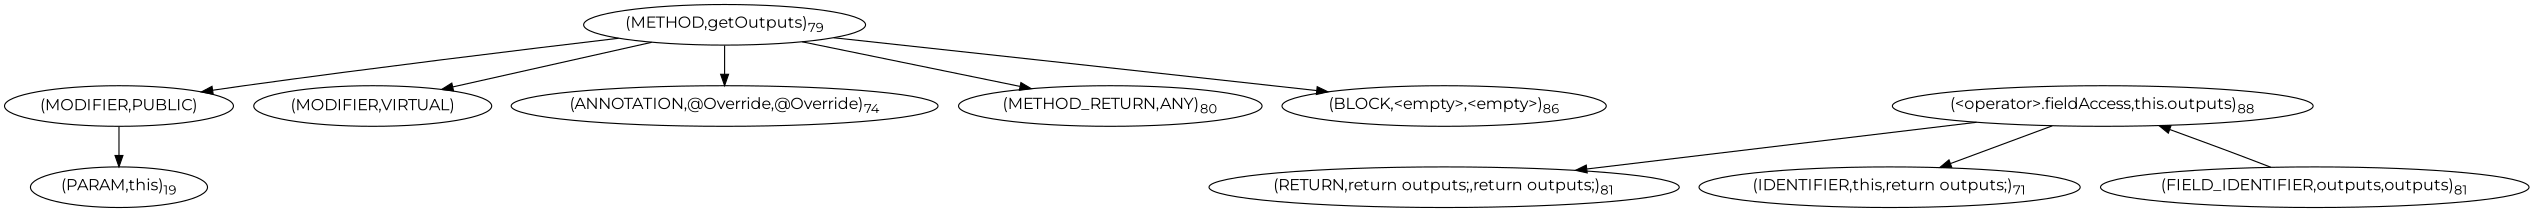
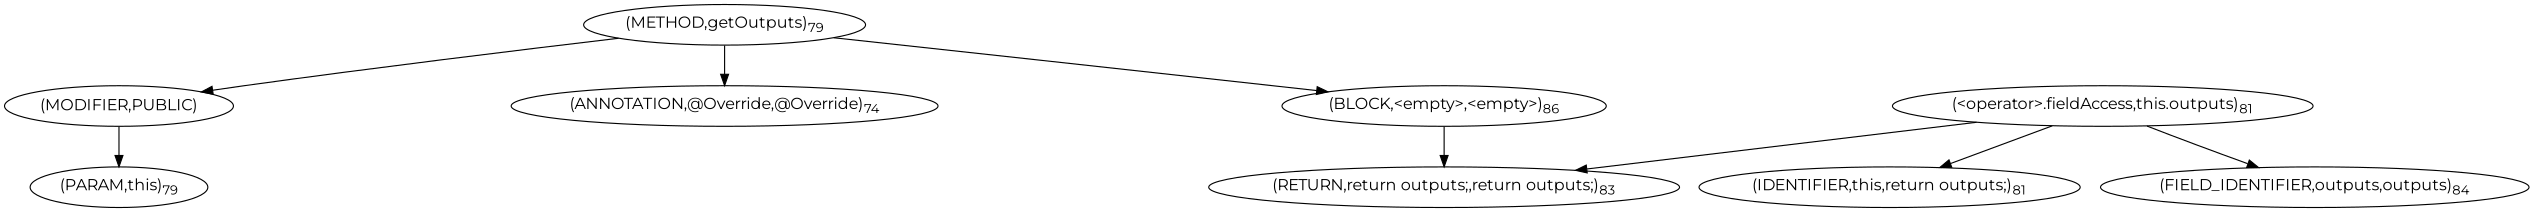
node "(<operator>.fieldAccess,this.outputs)": text "88" -> "81"
node "(MODIFIER,VIRTUAL)": removed
node "(METHOD_RETURN,ANY)": removed
edge "(BLOCK,<empty>,<empty>)" -> "(RETURN,return outputs;,return outputs;)": added
edge "(FIELD_IDENTIFIER,outputs,outputs)" -> "(<operator>.fieldAccess,this.outputs)": reversed
node "(PARAM,this)": text "19" -> "79"
node "(RETURN,return outputs;,return outputs;)": text "81" -> "83"
node "(IDENTIFIER,this,return outputs;)": text "71" -> "81"
node "(FIELD_IDENTIFIER,outputs,outputs)": text "81" -> "84"
